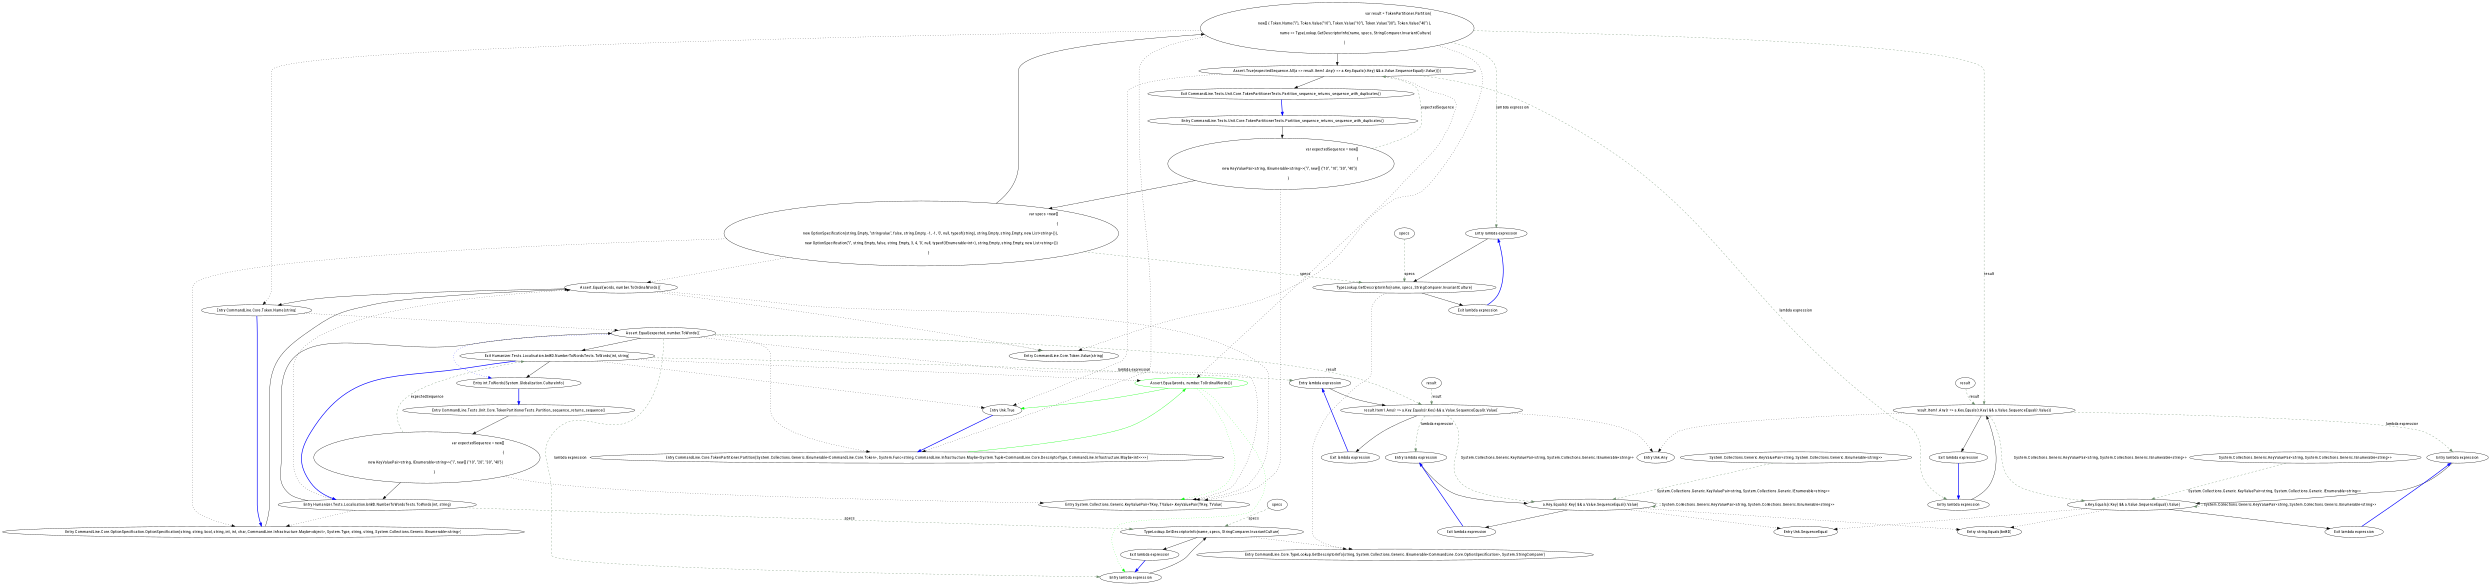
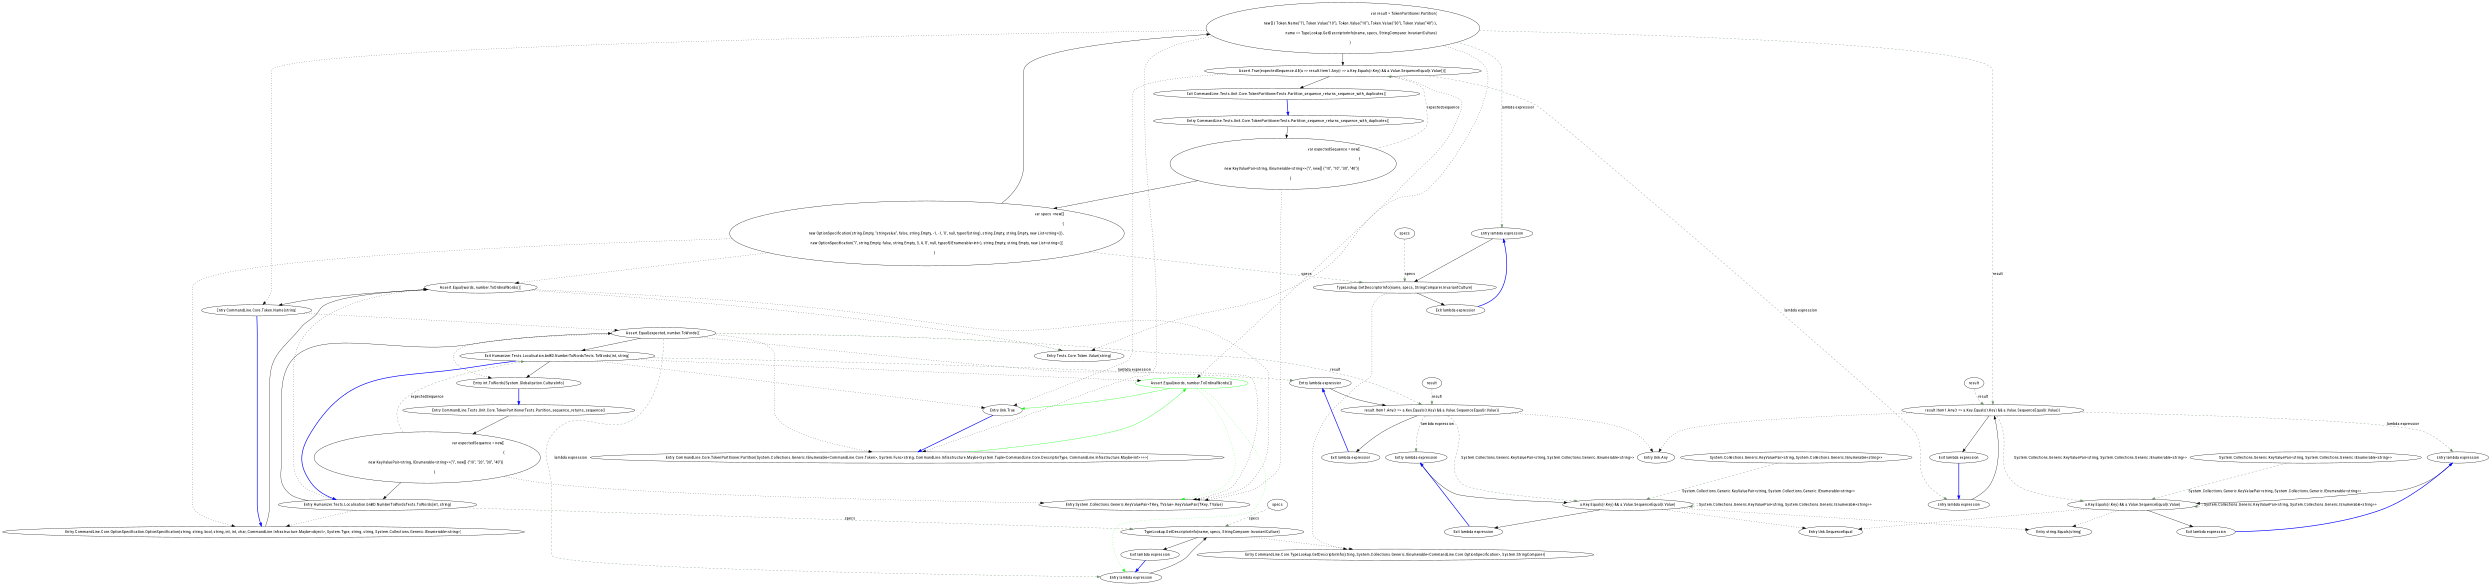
edge "Assert.Equal(expected, number.ToWords())" -> "Entry int.ToWords(System.Globalization.CultureInfo)": color blue -> black
node "Entry CommandLine.Core.Token.Value(string)": label "Entry CommandLine.Core.Token.Value(string)" -> "Entry Tests.Core.Token.Value(string)"
node "Entry string.Equals(bnBD)": label "Entry string.Equals(bnBD)" -> "Entry string.Equals(string)"
